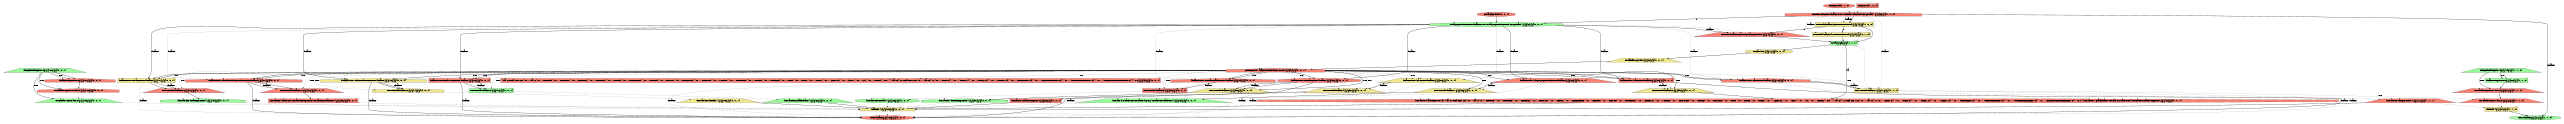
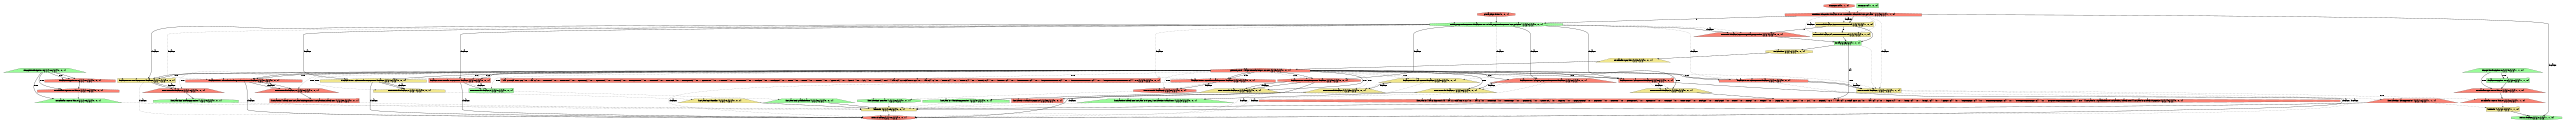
node "nonReserved['1', '0', '0']": fillcolor salmon -> palegreen
node "enterOuterAlt(_localctx,3)@@@25@@@['0', '0', '1']": shape folder -> octagon
edge "{setState(570)match(ASTERISK)}@@@33@@@['0', '0', '1']" -> "{exitRule()}@@@105@@@['0', '0', '1']": style bold -> dashed
